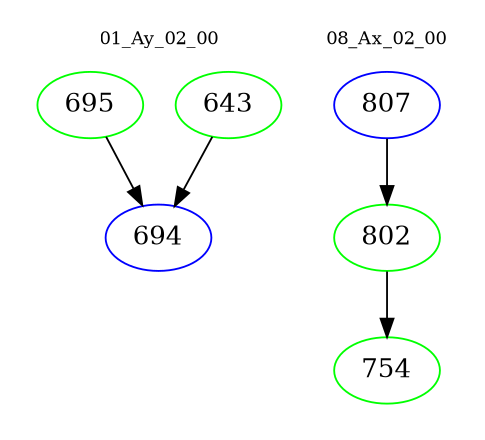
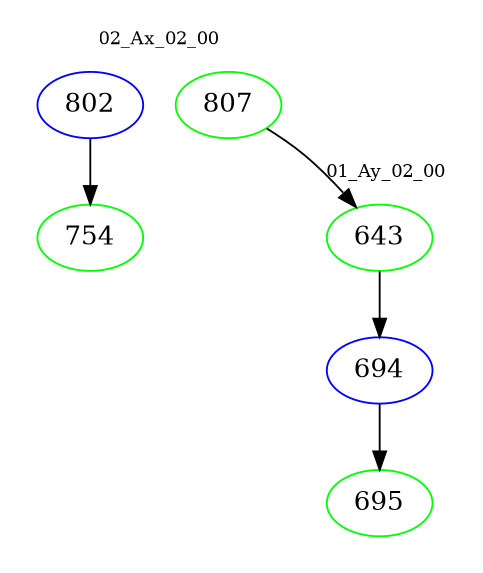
cluster "08_Ax_02_00": label "08_Ax_02_00" -> "02_Ax_02_00"
node "807": color blue -> green
edge "807" -> "802": now "807" -> "643"
edge "695" -> "694": reversed
node "802": color green -> blue
